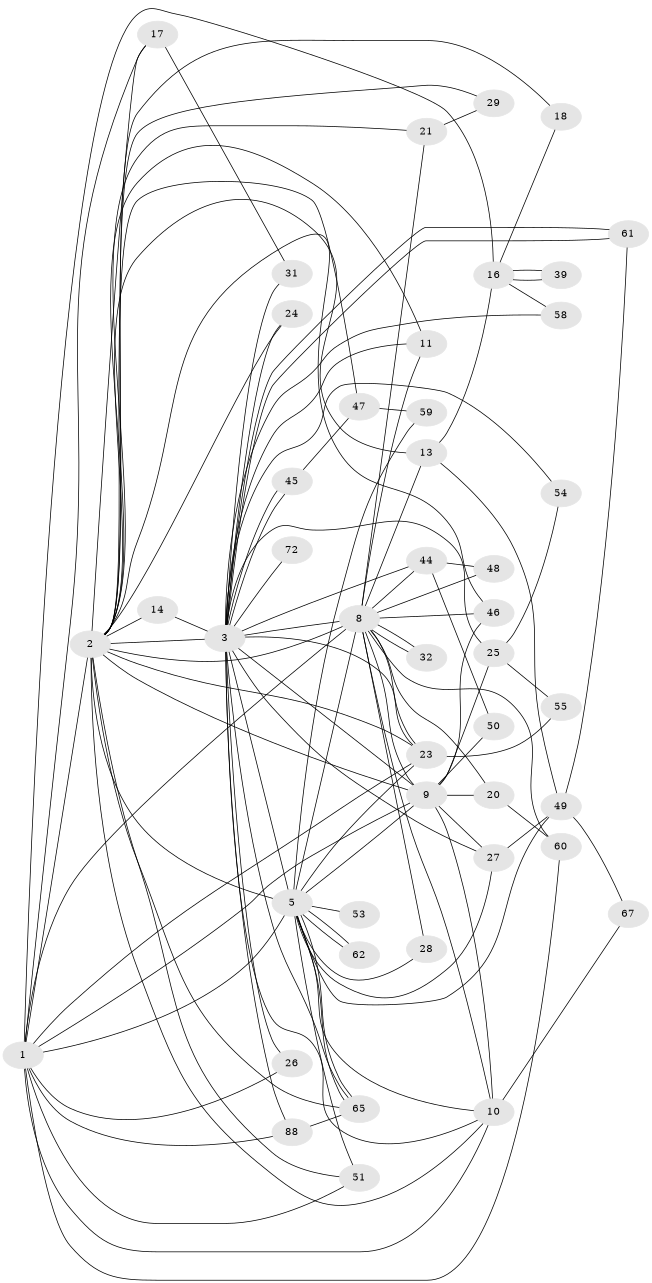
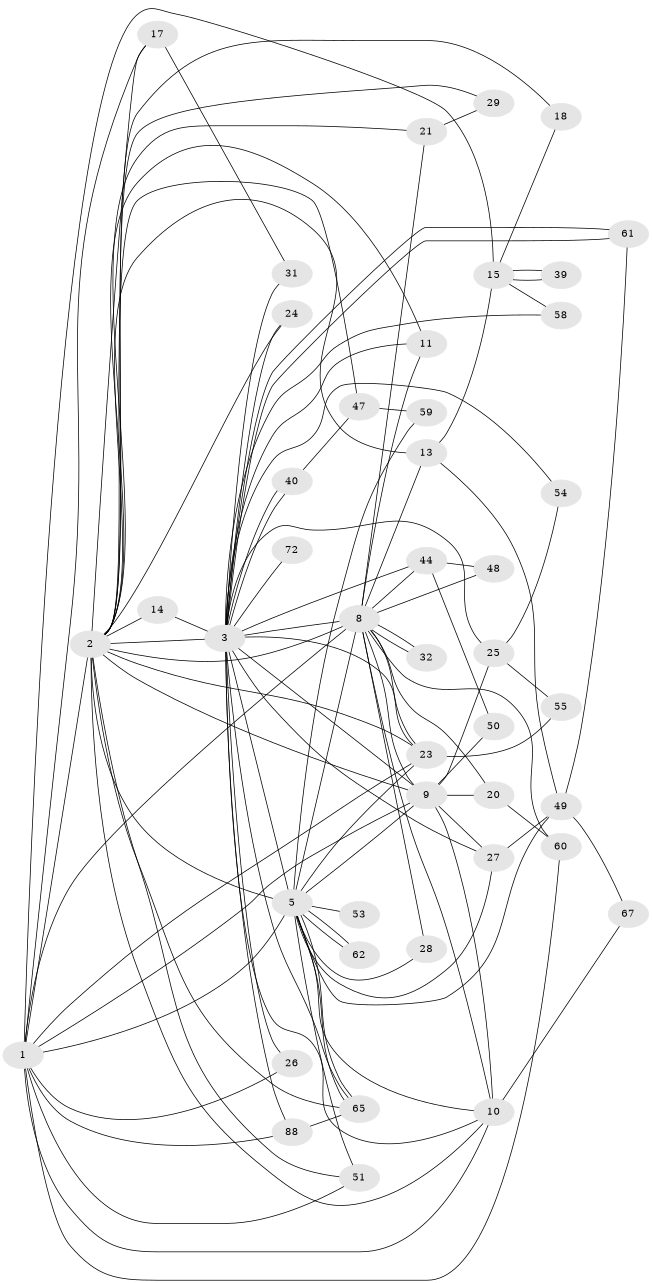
node "16": label "16" -> "15"
node "45": label "45" -> "40"
node "46": removed
